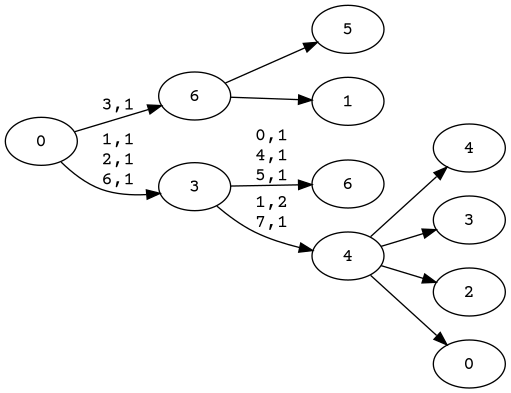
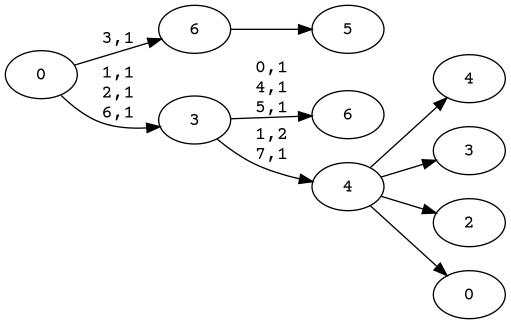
node "1": removed
